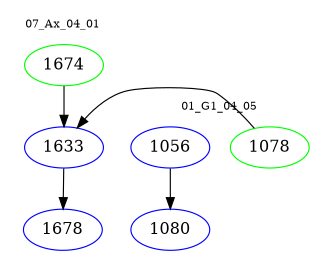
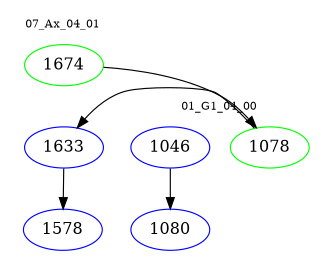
edge "1674" -> "1633": now "1674" -> "1078"
cluster "01_G1_04_05": label "01_G1_04_05" -> "01_G1_04_00"
node "1056": label "1056" -> "1046"
node "1678": label "1678" -> "1578"
